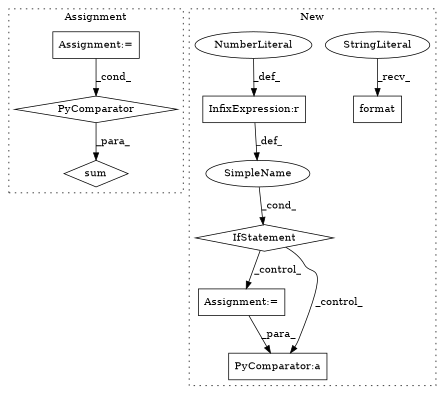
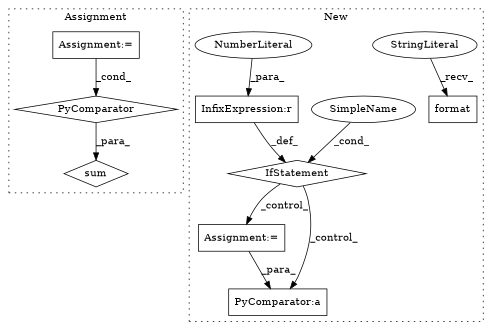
edge "NumberLiteral" -> "InfixExpression:r": label "_def_" -> "_para_"
edge "InfixExpression:r" -> "SimpleName": now "InfixExpression:r" -> "IfStatement"
